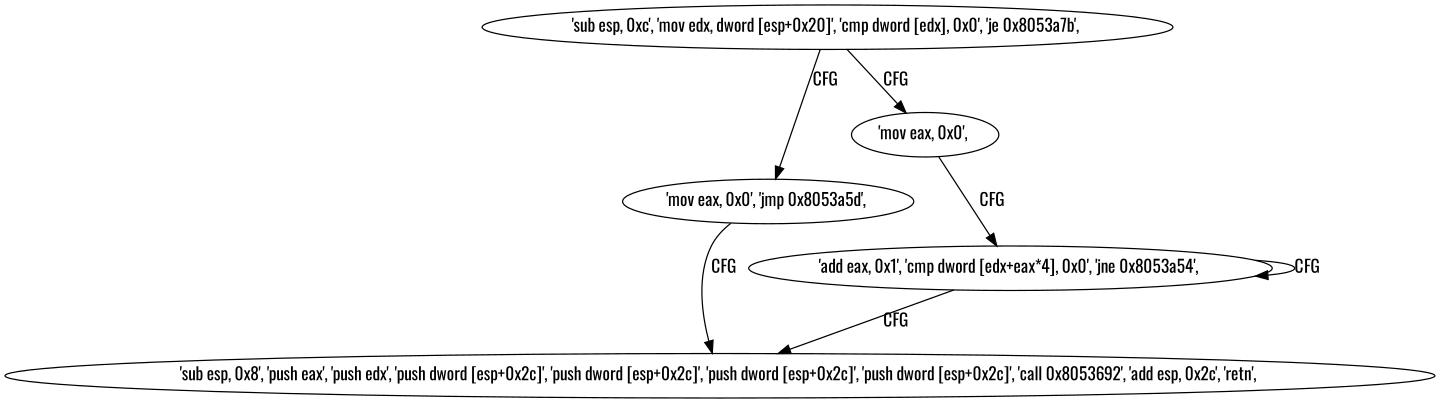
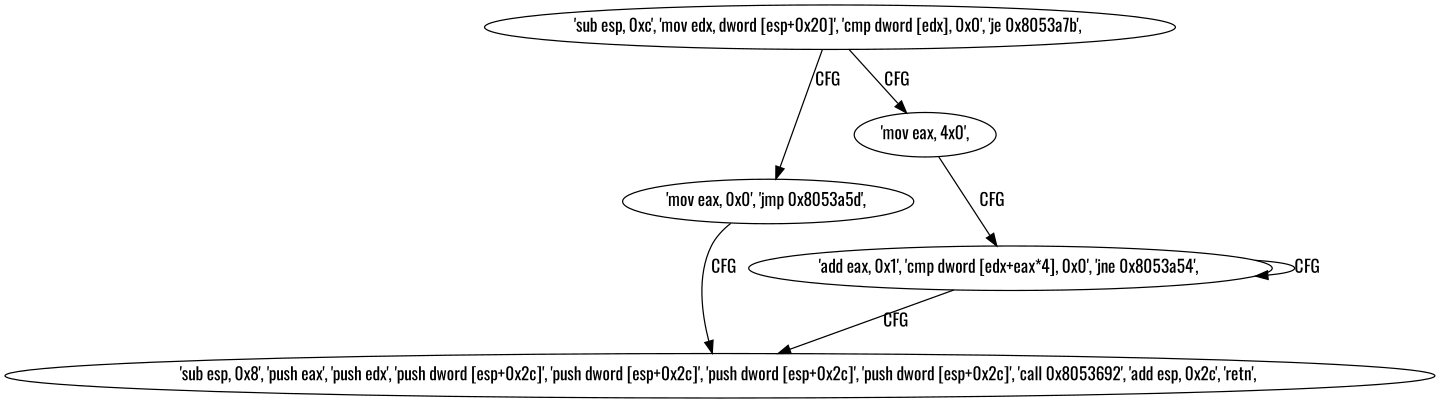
node "'mov eax, 0x0',": label "'mov eax, 0x0'," -> "'mov eax, 4x0',"
